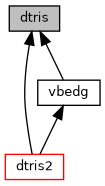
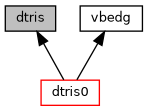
edge "vbedg" -> "dtris": removed
node "dtris2": label "dtris2" -> "dtris0"
